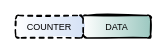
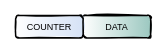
node "COUNTER": style dashed -> solid
